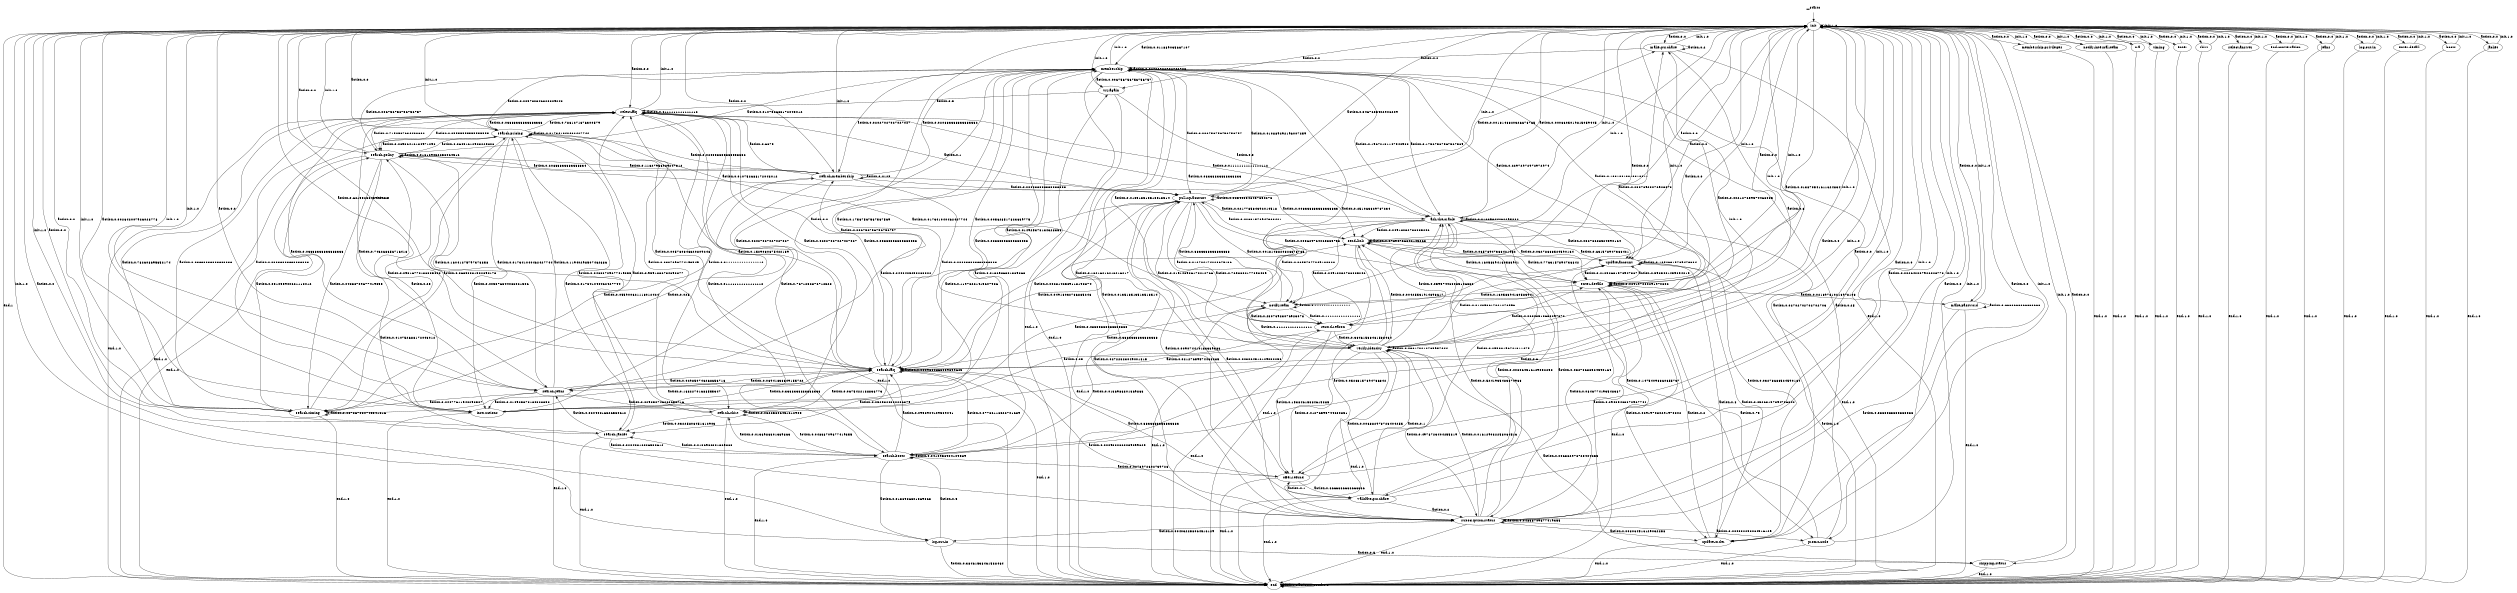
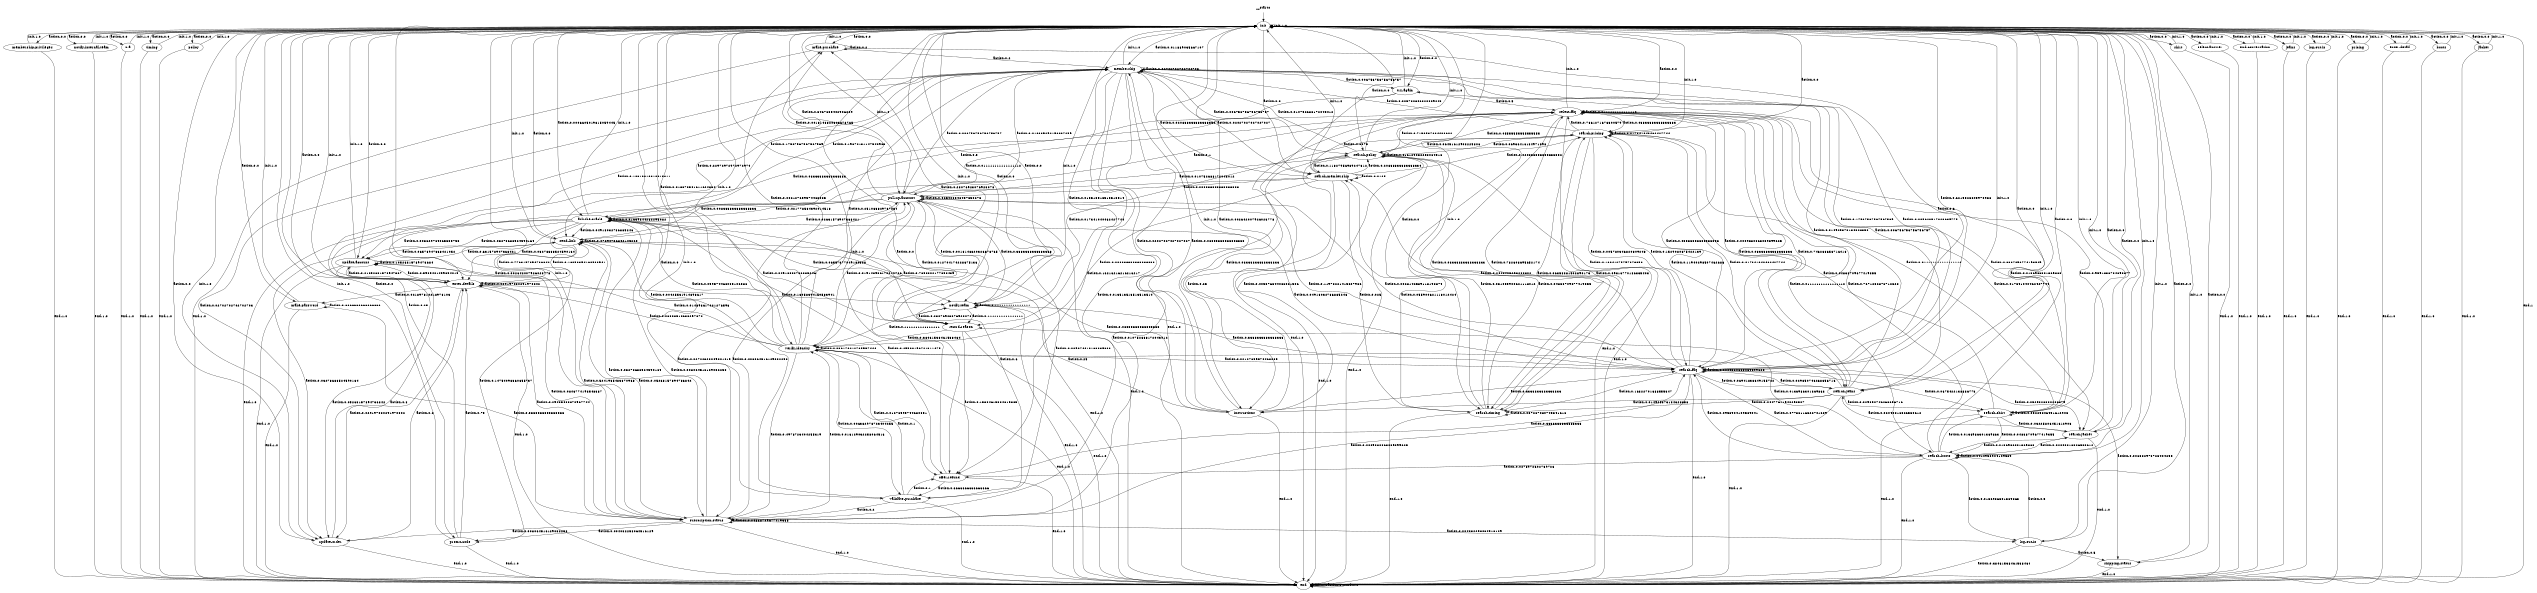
node "enter": label "enter" -> "policy"
node "pricing": added
edge "search-faq" -> "select-faq": label "action:0.02027027027027027" -> "action:0.0009380863039399625"
edge "update-account" -> "end": label "action:1.0" -> "end:1.0"
